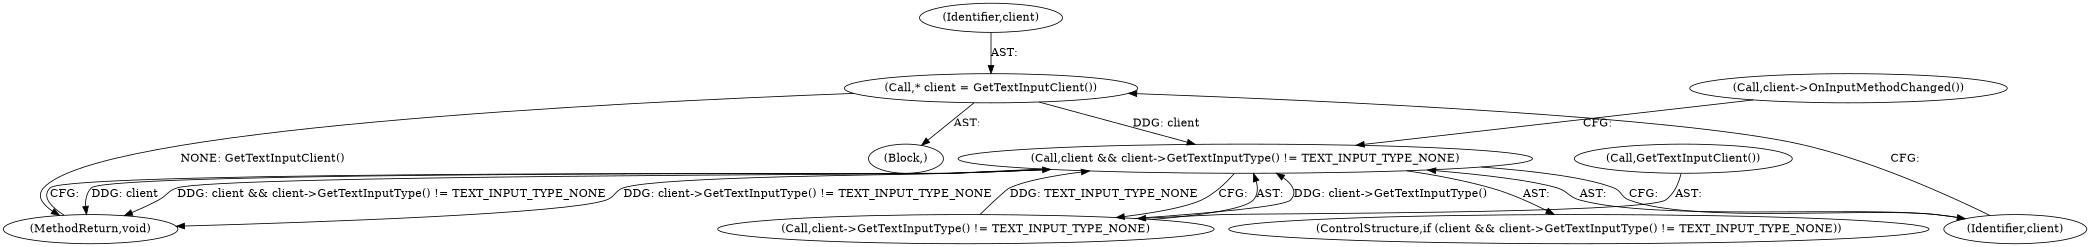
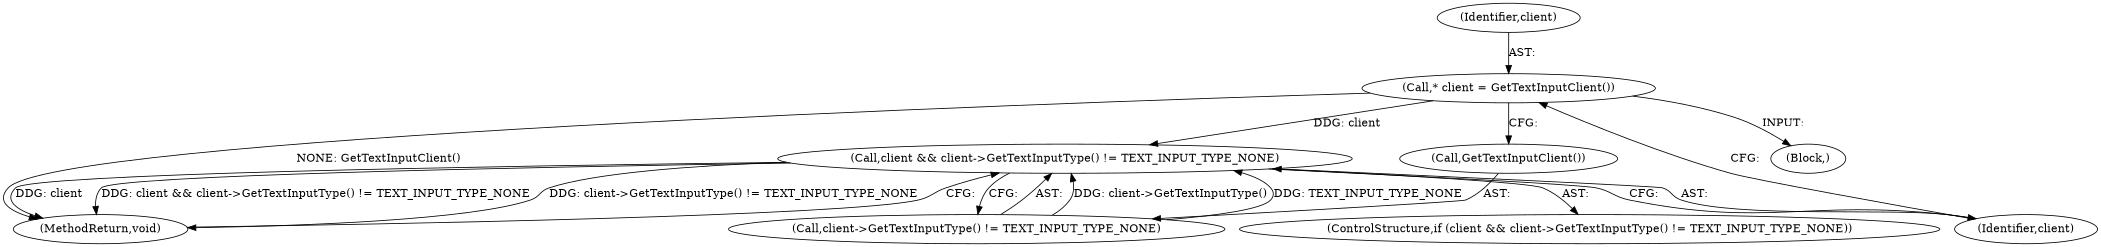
node "(Call,client->OnInputMethodChanged())": removed
edge "(Call,* client = GetTextInputClient())" -> "(Call,GetTextInputClient())": added, label "CFG:"
edge "(Call,* client = GetTextInputClient())" -> "(Block,)": label "AST: " -> "INPUT: "
